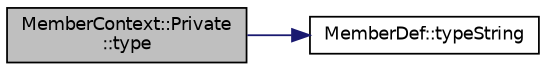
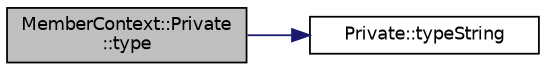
node "MemberDef::typeString": label "MemberDef::typeString" -> "Private::typeString"
